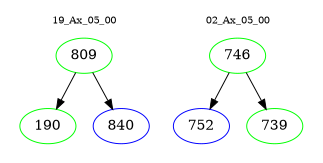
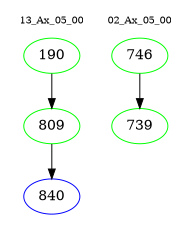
cluster "19_Ax_05_00": label "19_Ax_05_00" -> "13_Ax_05_00"
edge "809" -> "190": reversed
node "752": removed
